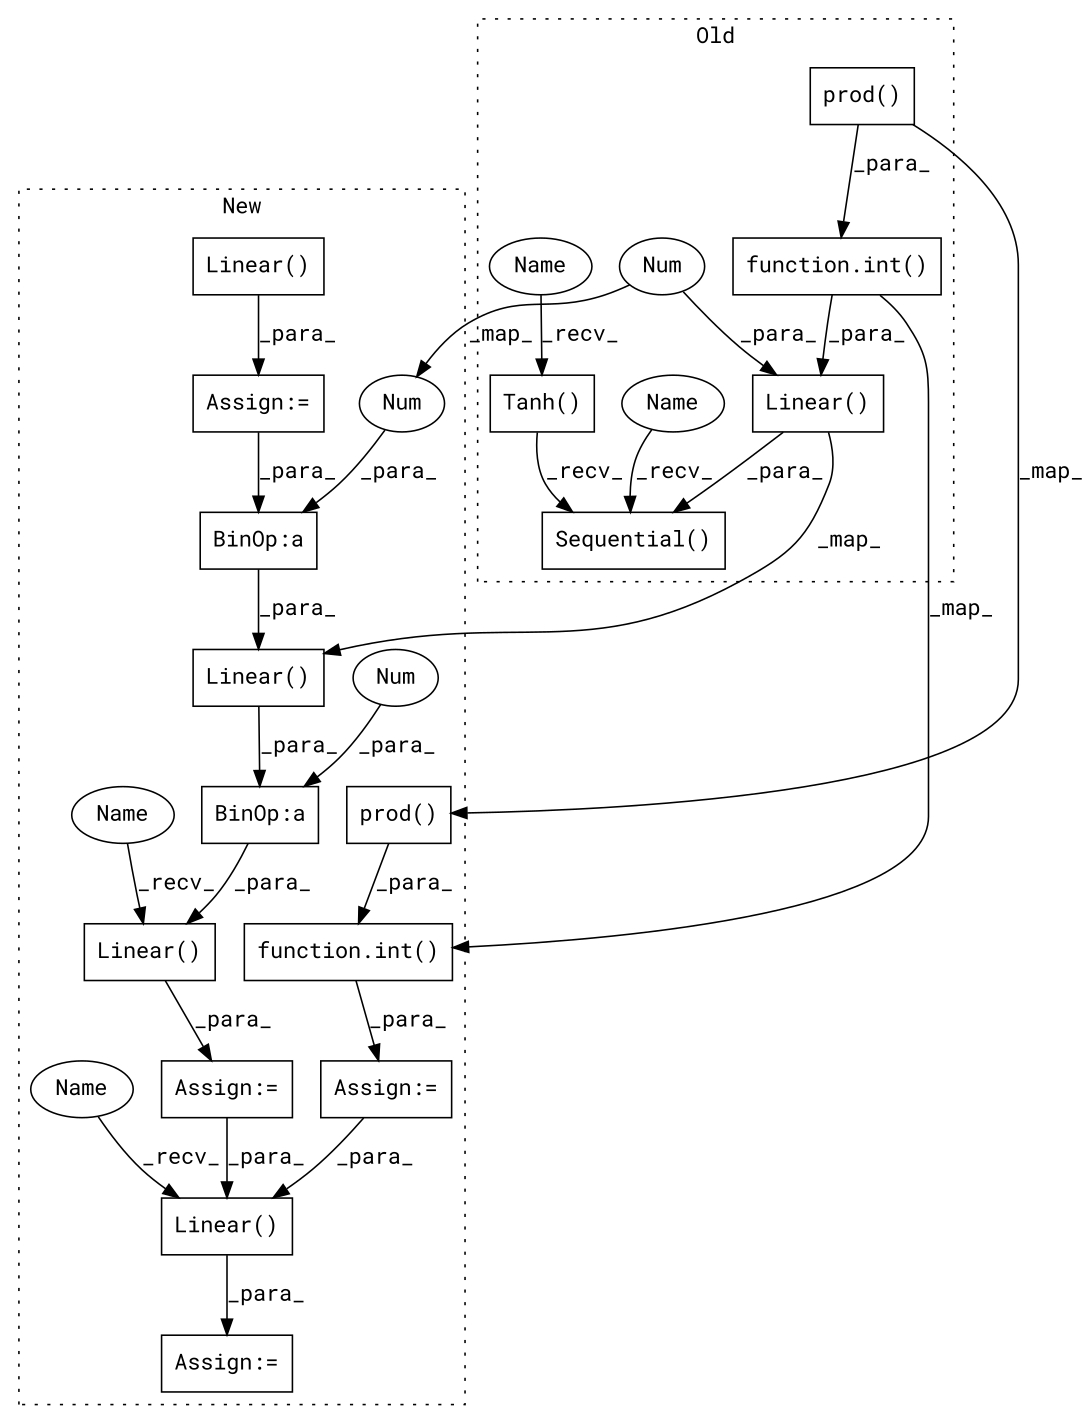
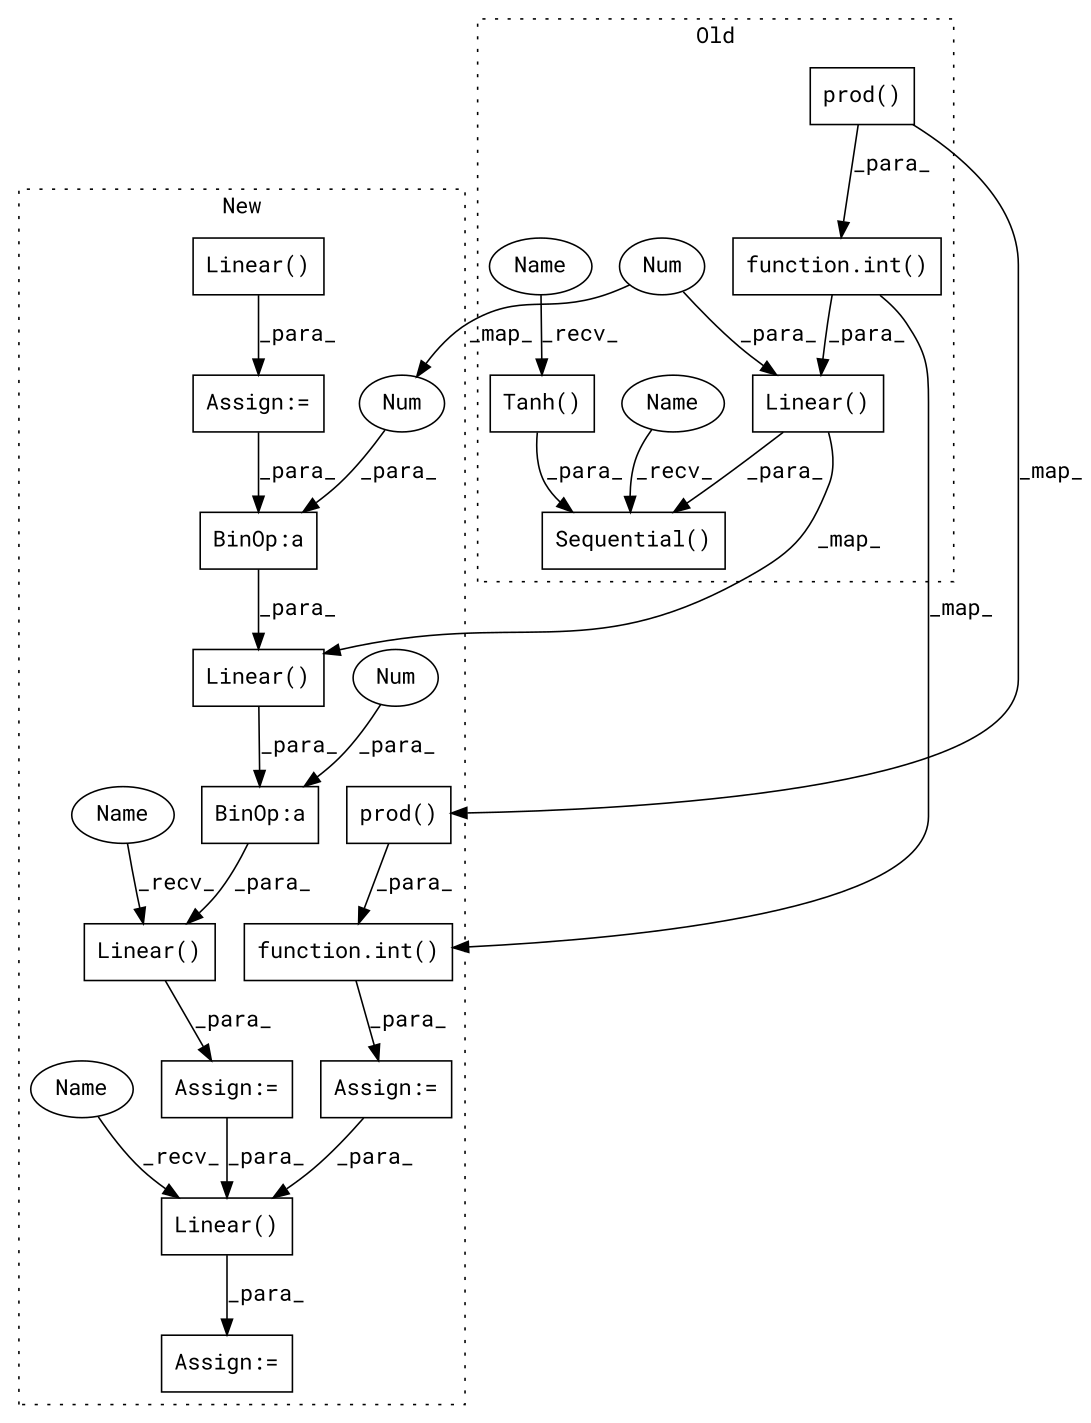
edge "Tanh()" -> "Sequential()": label "_recv_" -> "_para_"
